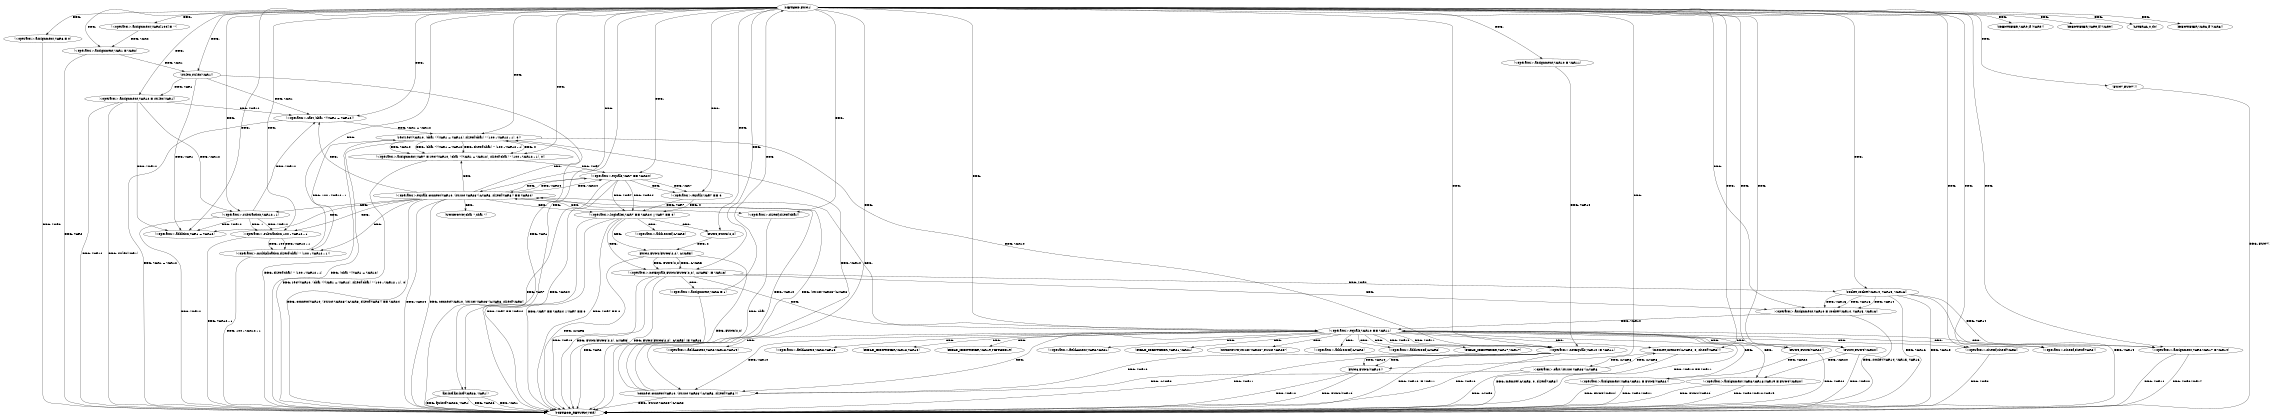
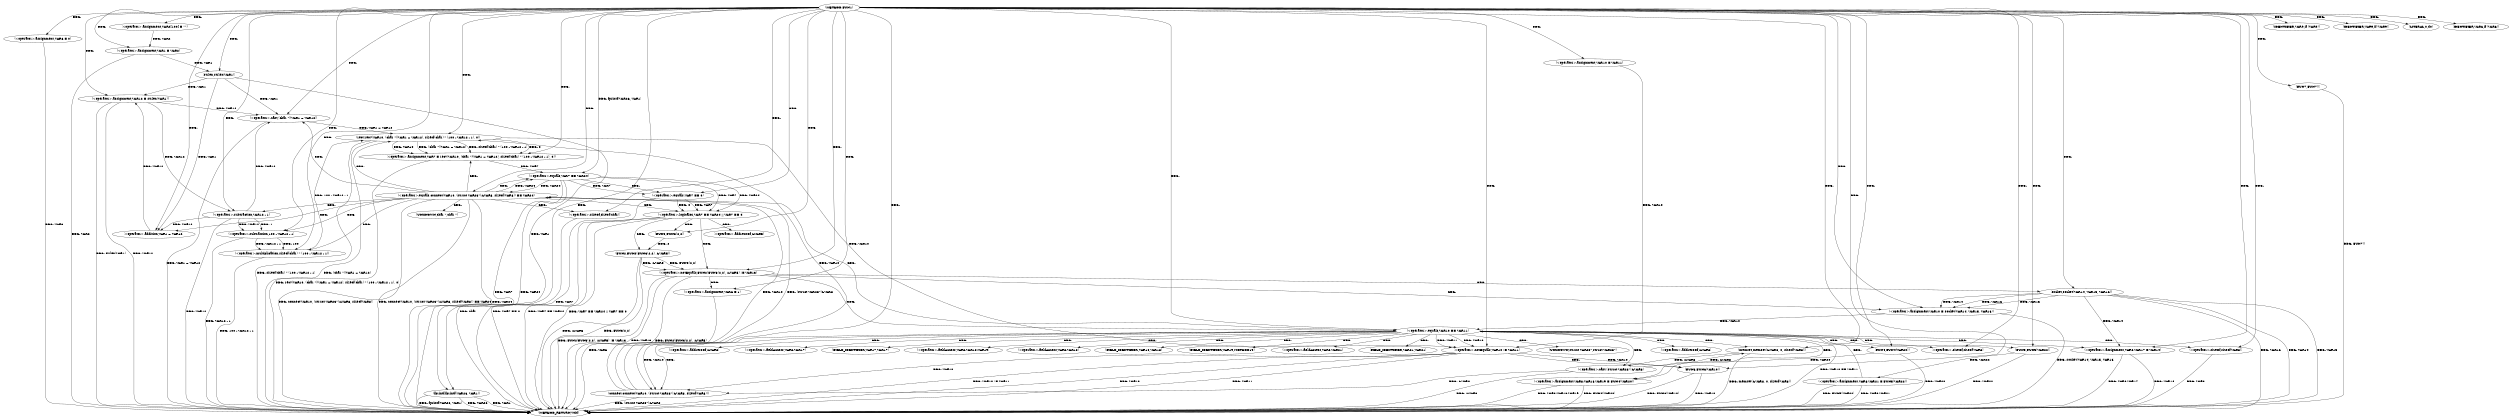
edge "(METHOD,FUN1)" -> "(<operator>.equals,VAR7 == VAR24)": label "DDG: " -> "DDG: fprintf(VAR26, VAR1)"
edge "(METHOD,FUN1)" -> "(<operator>.equals,VAR7 == 0)": label "DDG: " -> "CDG: "
edge "(<operator>.assignment,VAR6 = 1)" -> "(METHOD,FUN1)": reversed
edge "(<operator>.assignment,VAR12 = strlen(VAR1))" -> "(<operator>.addition,VAR1 + VAR12)": reversed
edge "(<operator>.notEquals,FUN2(FUN3(2,2), &VAR5) != VAR13)" -> "(socket,socket(VAR14, VAR15, VAR16))": label "DDG: VAR2" -> "CDG: "
edge "(<operator>.equals,VAR7 == 0)" -> "(METHOD_RETURN,void)": added, label "DDG: VAR7"
edge "(<operator>.equals,VAR10 == VAR11)" -> "(<operator>.cast,(struct VAR23*)&VAR8)": added, label "CDG:"
node "(<operator>.fieldAccess,VAR8.VAR17)": added
